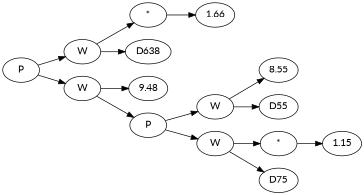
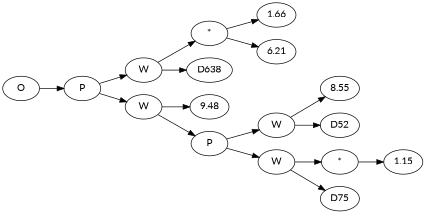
node "6.21": added
node "O": added
node "D55": label "D55" -> "D52"
